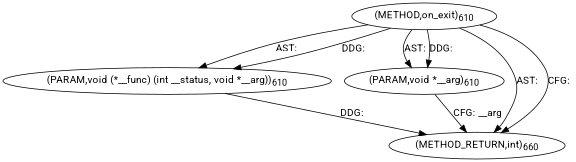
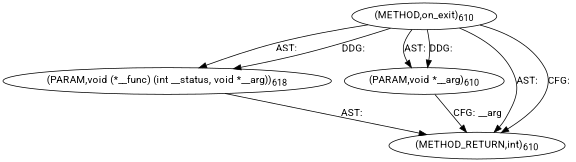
node "(PARAM,void (*__func) (int __status, void *__arg))": text "610" -> "618"
edge "(PARAM,void (*__func) (int __status, void *__arg))" -> "(METHOD_RETURN,int)": label "DDG: " -> "AST: "
node "(METHOD_RETURN,int)": text "660" -> "610"
